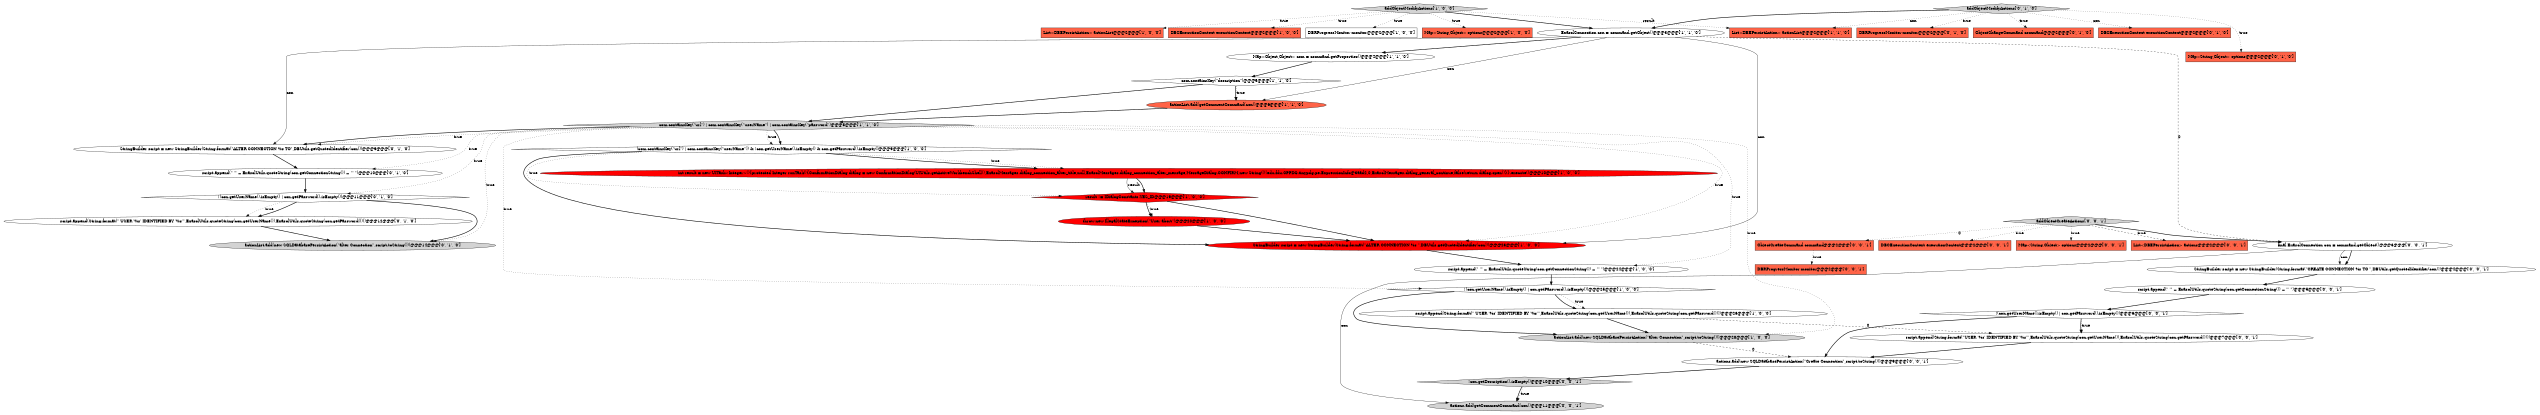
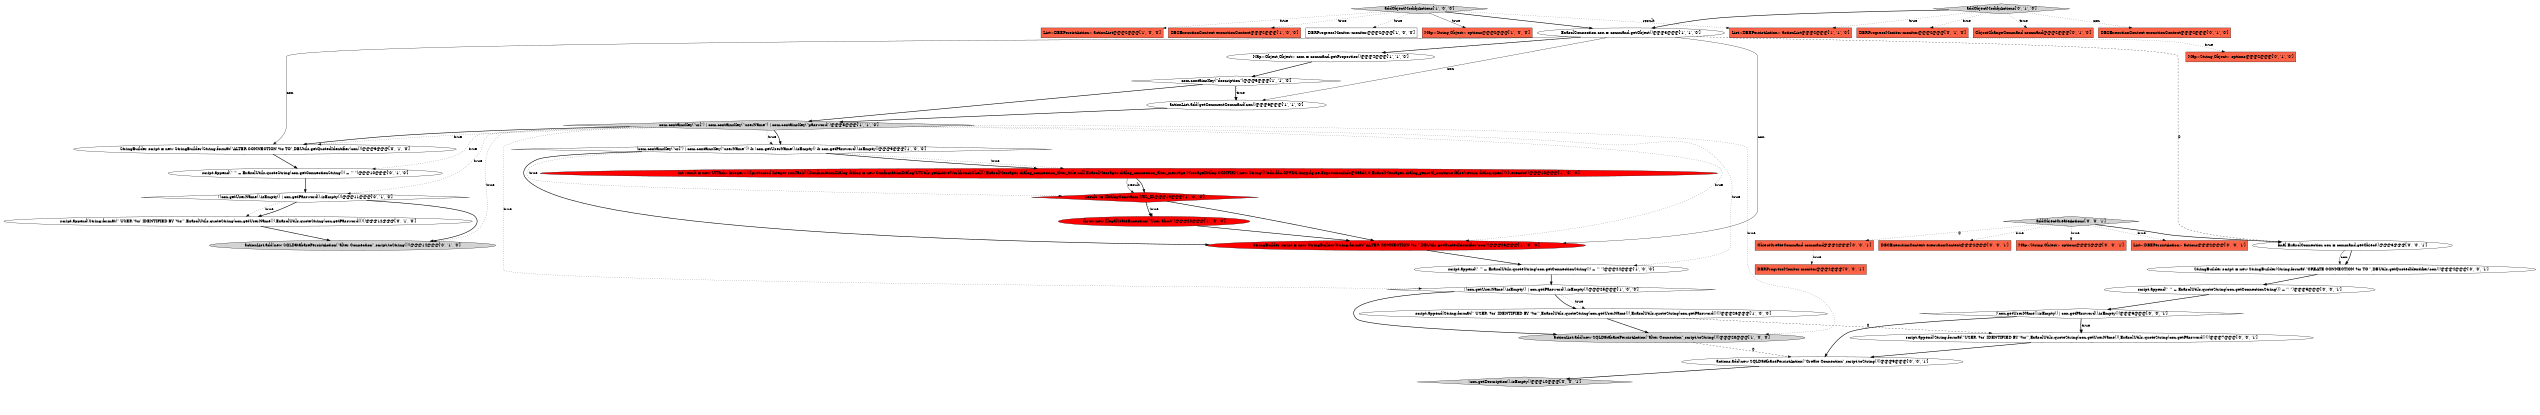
edge "addObjectModifyActions['0', '1', '0']" -> "Map<String,Object> options@@@2@@@['0', '1', '0']": now "DBRProgressMonitor monitor@@@2@@@['0', '1', '0']" -> "Map<String,Object> options@@@2@@@['0', '1', '0']"
edge "addObjectModifyActions['1', '0', '0']" -> "Map<String,Object> options@@@2@@@['1', '0', '0']": style dotted -> solid
edge "addObjectModifyActions['0', '1', '0']" -> "List<DBEPersistAction> actionList@@@2@@@['1', '1', '0']": label "con" -> "true"
node "actionList.add(getCommentCommand(con))@@@6@@@['1', '1', '0']": fillcolor tomato -> white
edge "addObjectCreateActions['0', '0', '1']" -> "List<DBEPersistAction> actions@@@2@@@['0', '0', '1']": style dashed -> dotted
node "actions.add(getCommentCommand(con))@@@11@@@['0', '0', '1']": removed
